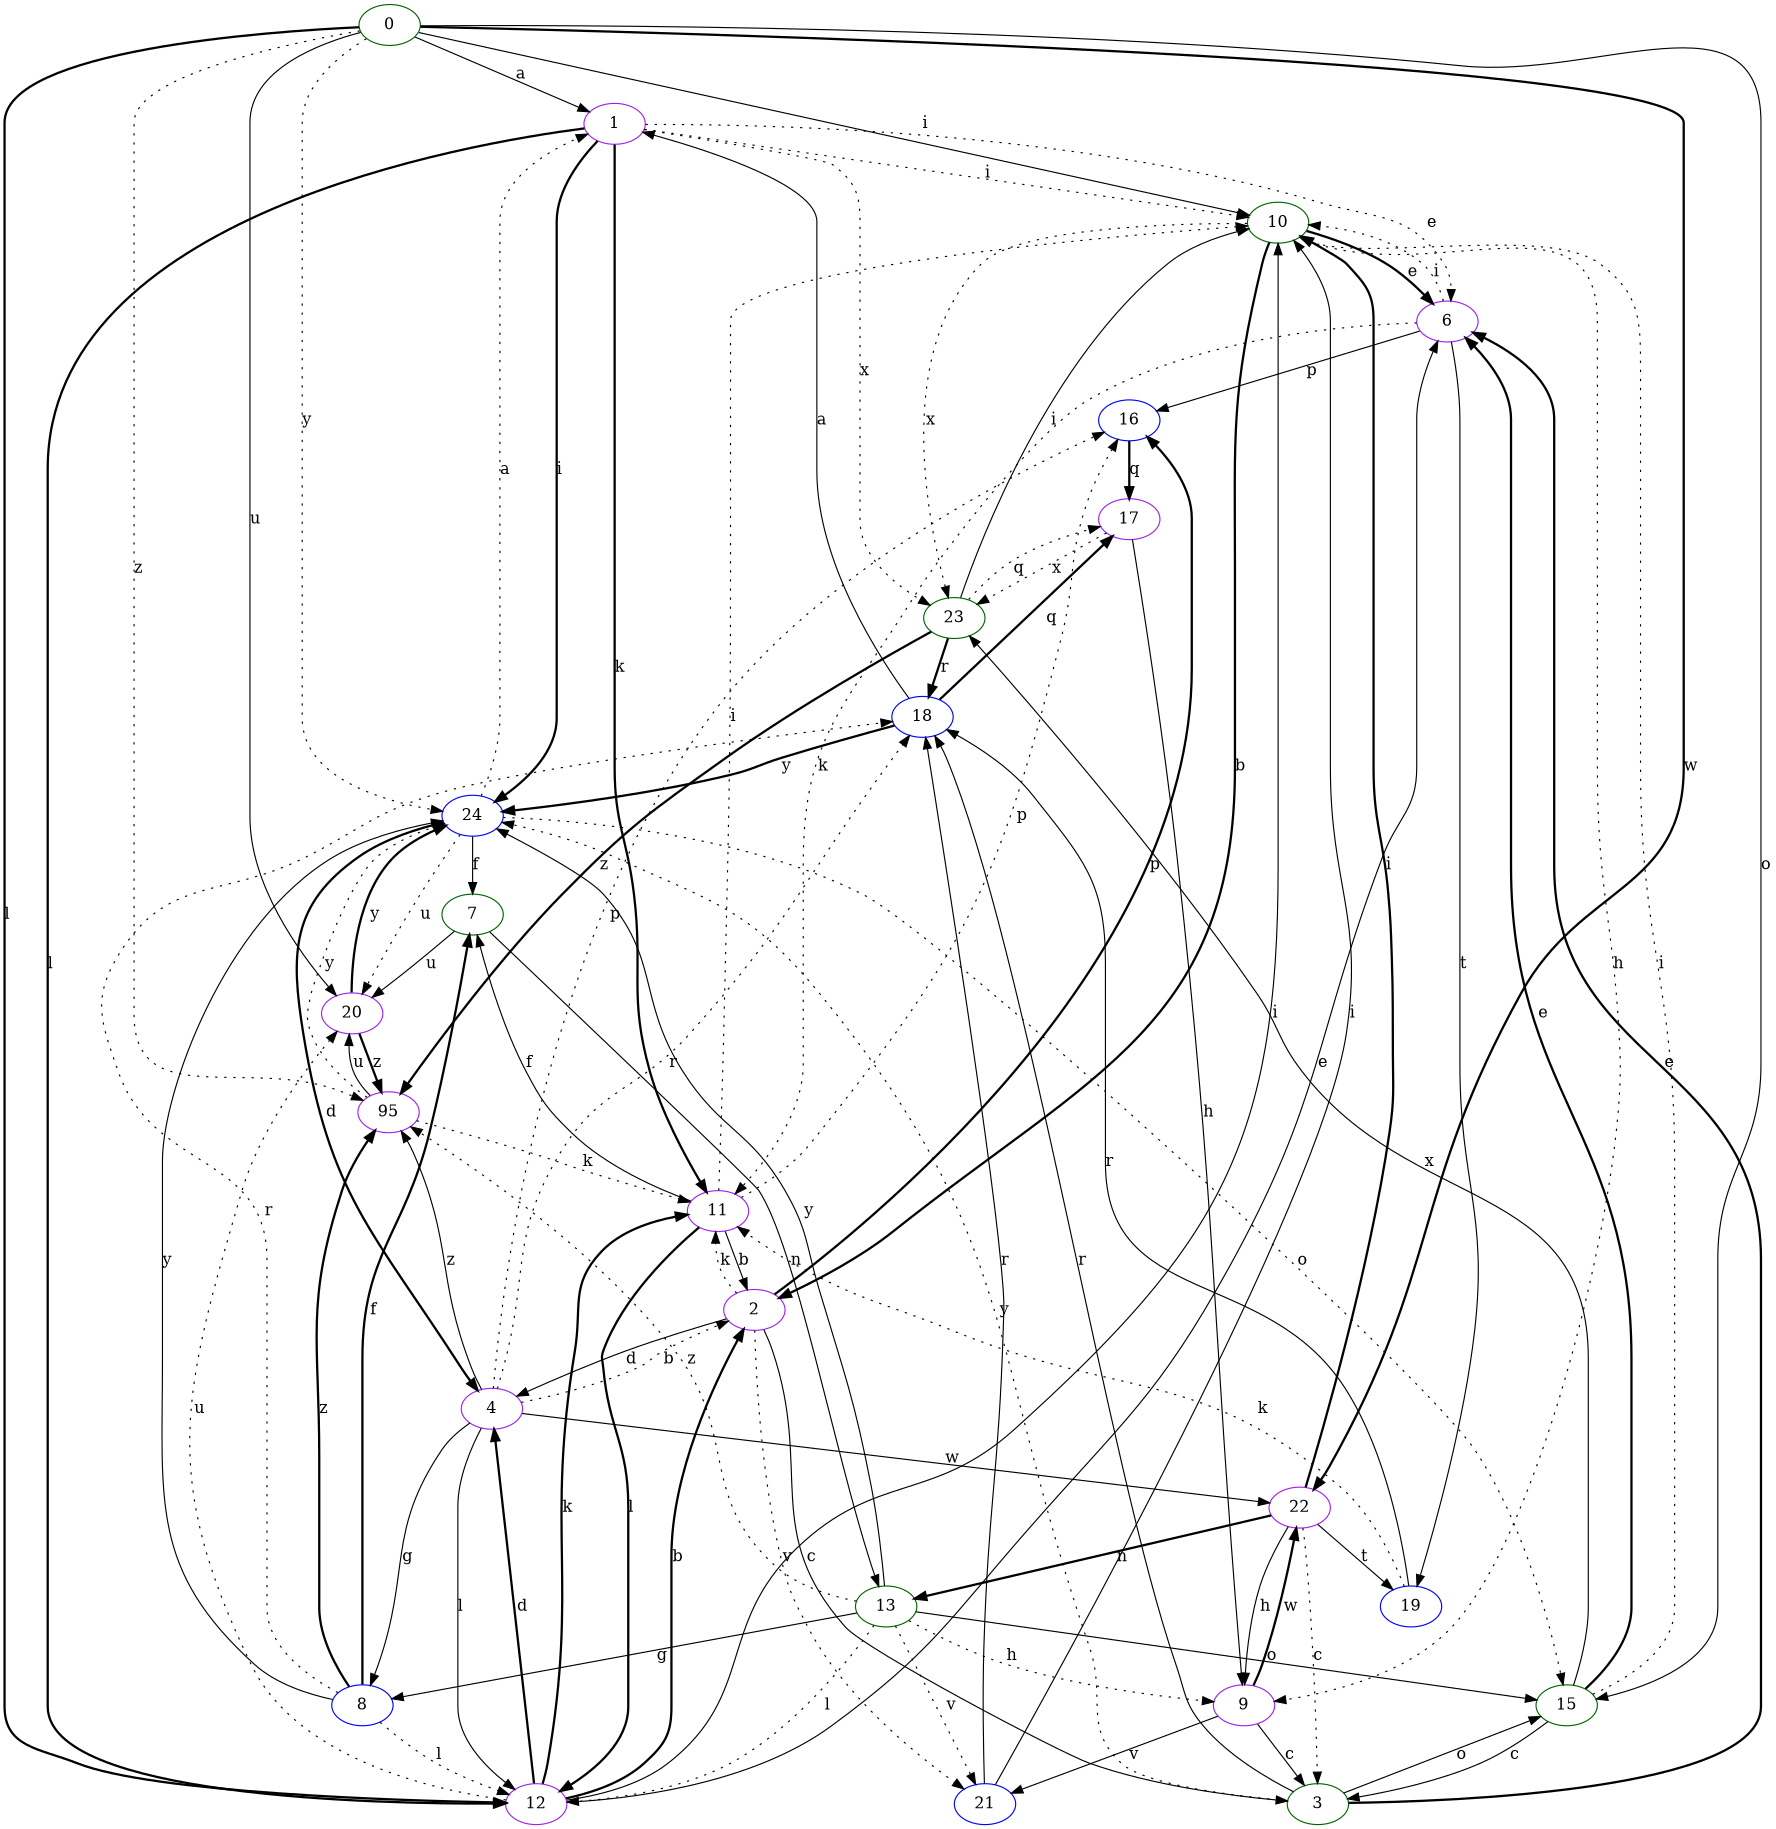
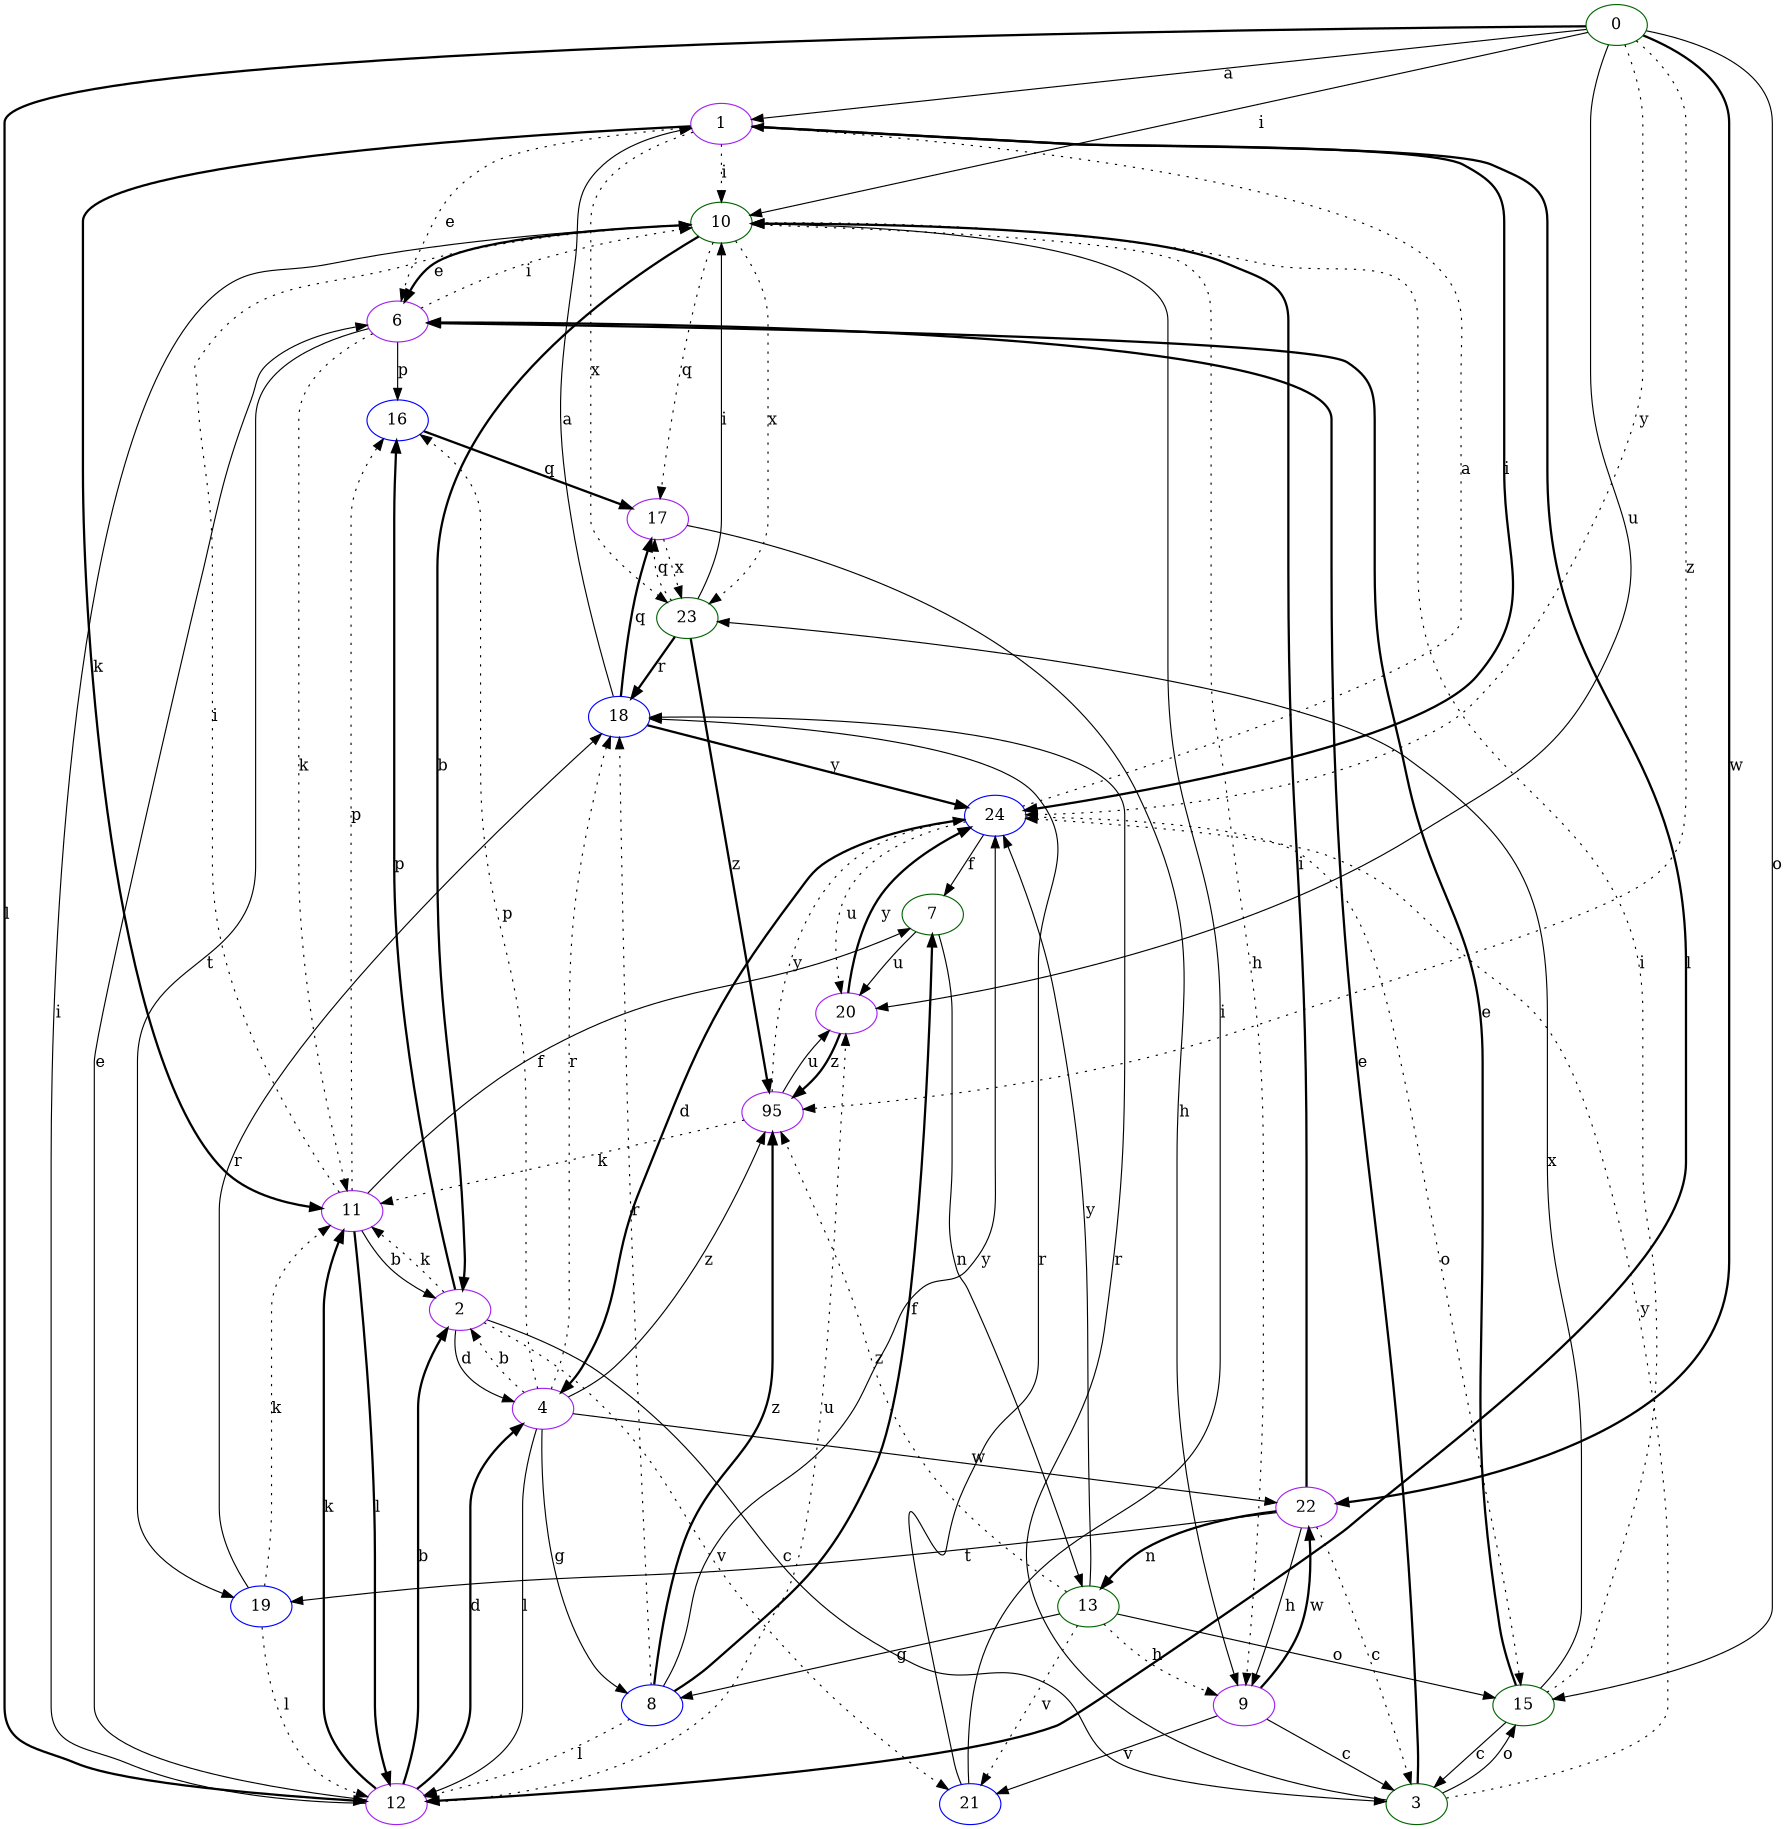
edge "10" -> "17": added, label "q"
edge "13" -> "12": now "19" -> "12"
